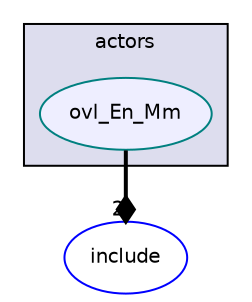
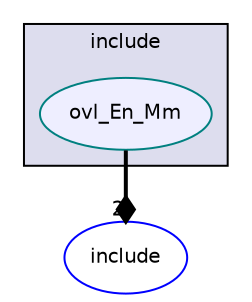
cluster "actors": label "actors" -> "include"
